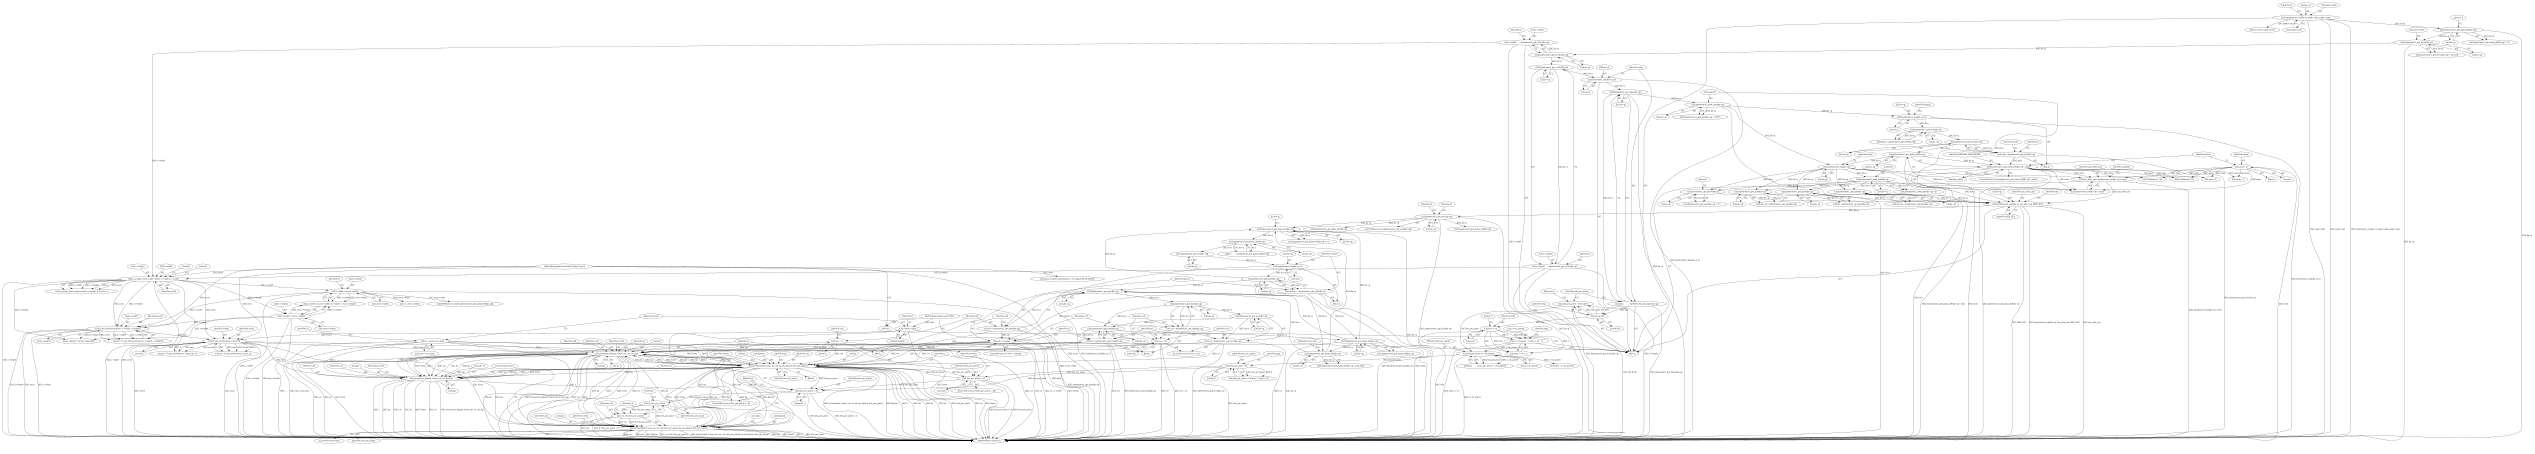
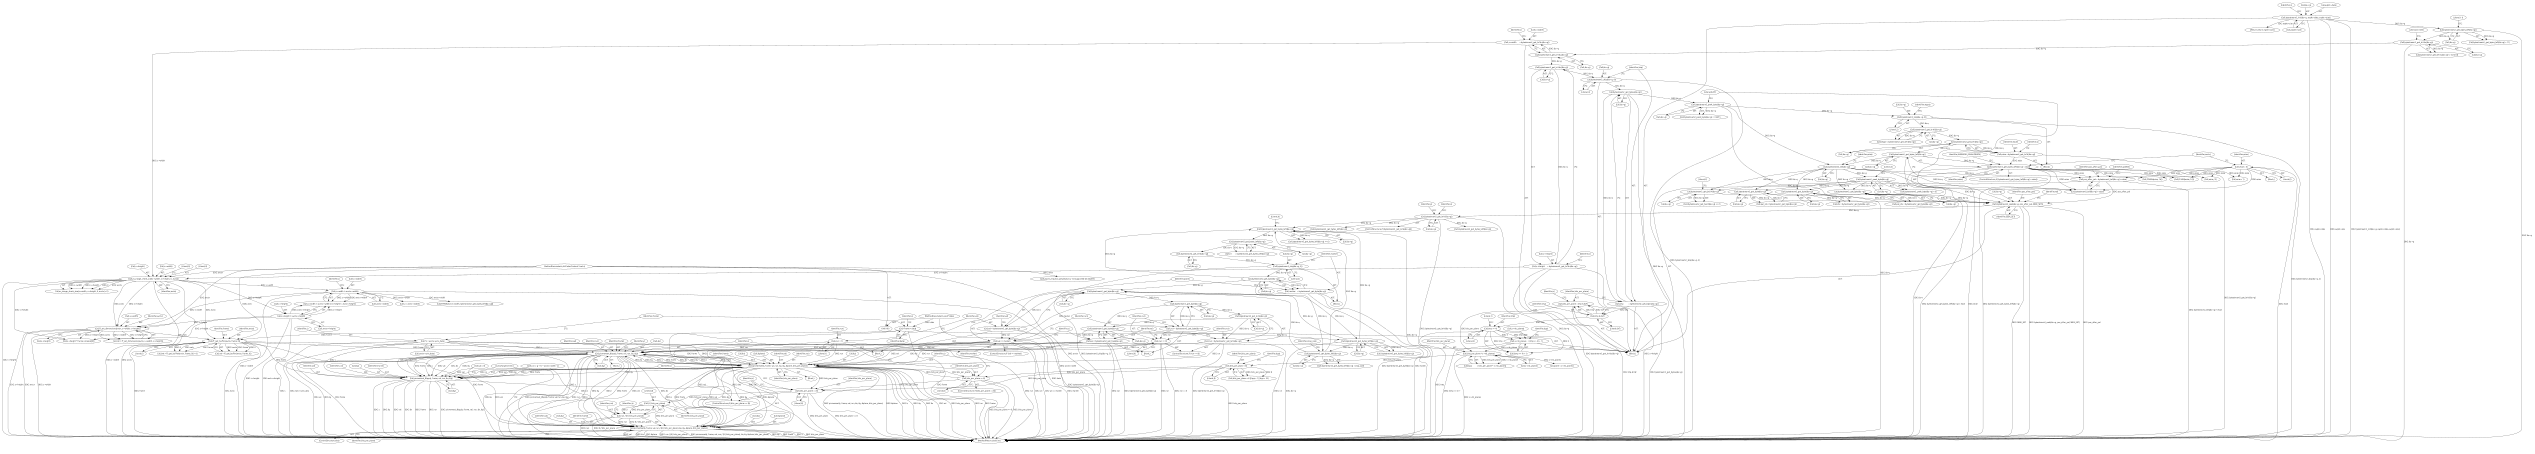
node "(Call,run = (y + 1) * avctx->width - x)": added
edge "(Call,s->width       = bytestream2_get_le16u(&s->g))" -> "(MethodReturn,static int)": removed, label "DDG: s->width"
